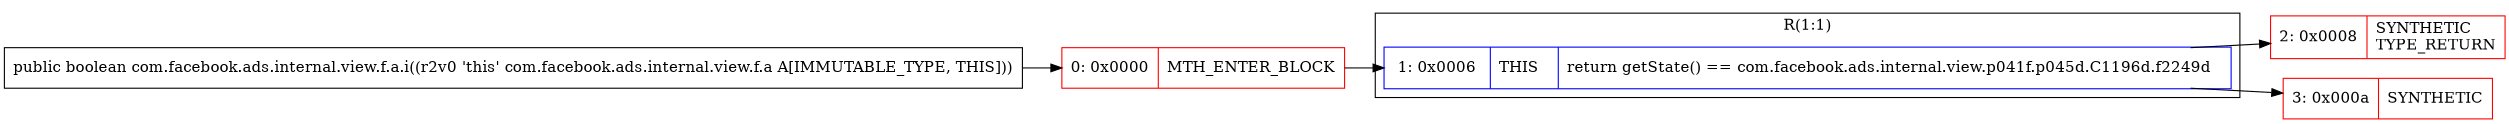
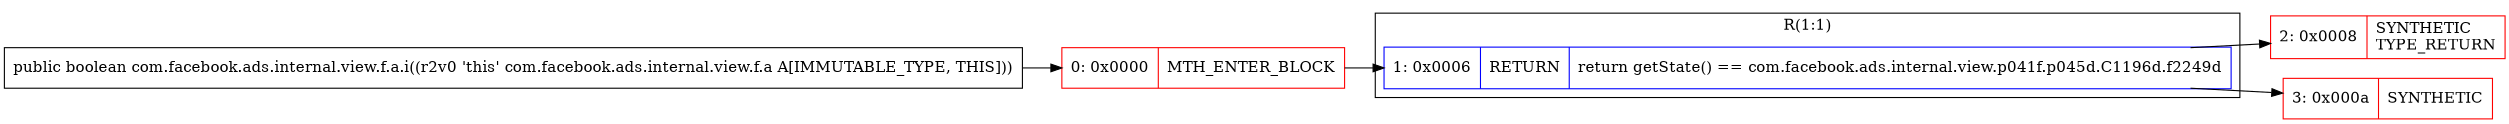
node "1: 0x0006": text "THIS" -> "RETURN"
